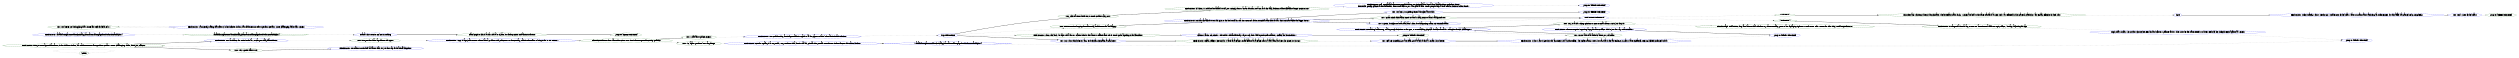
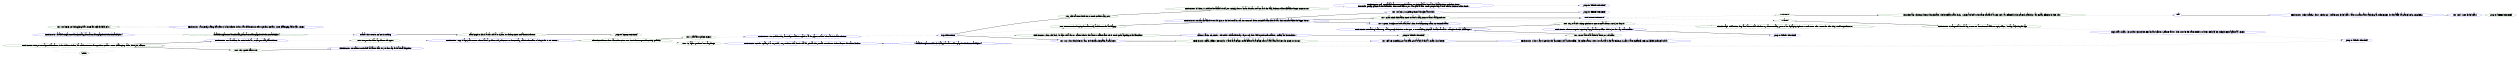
node "input": label "input" -> "deal"
node "!(IsKimHere())": label "!(IsKimHere())" -> "!(Martin())"
